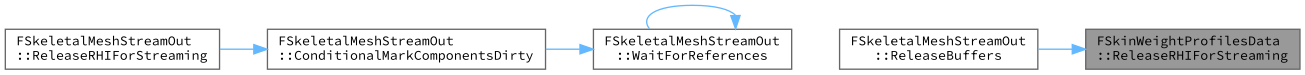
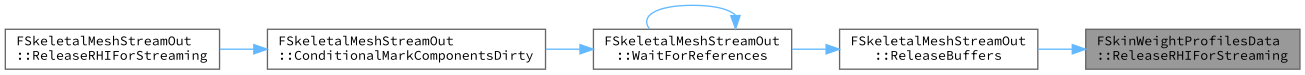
edge "FSkeletalMeshStreamOut ::WaitForReferences" -> "FSkeletalMeshStreamOut ::ReleaseBuffers": added
